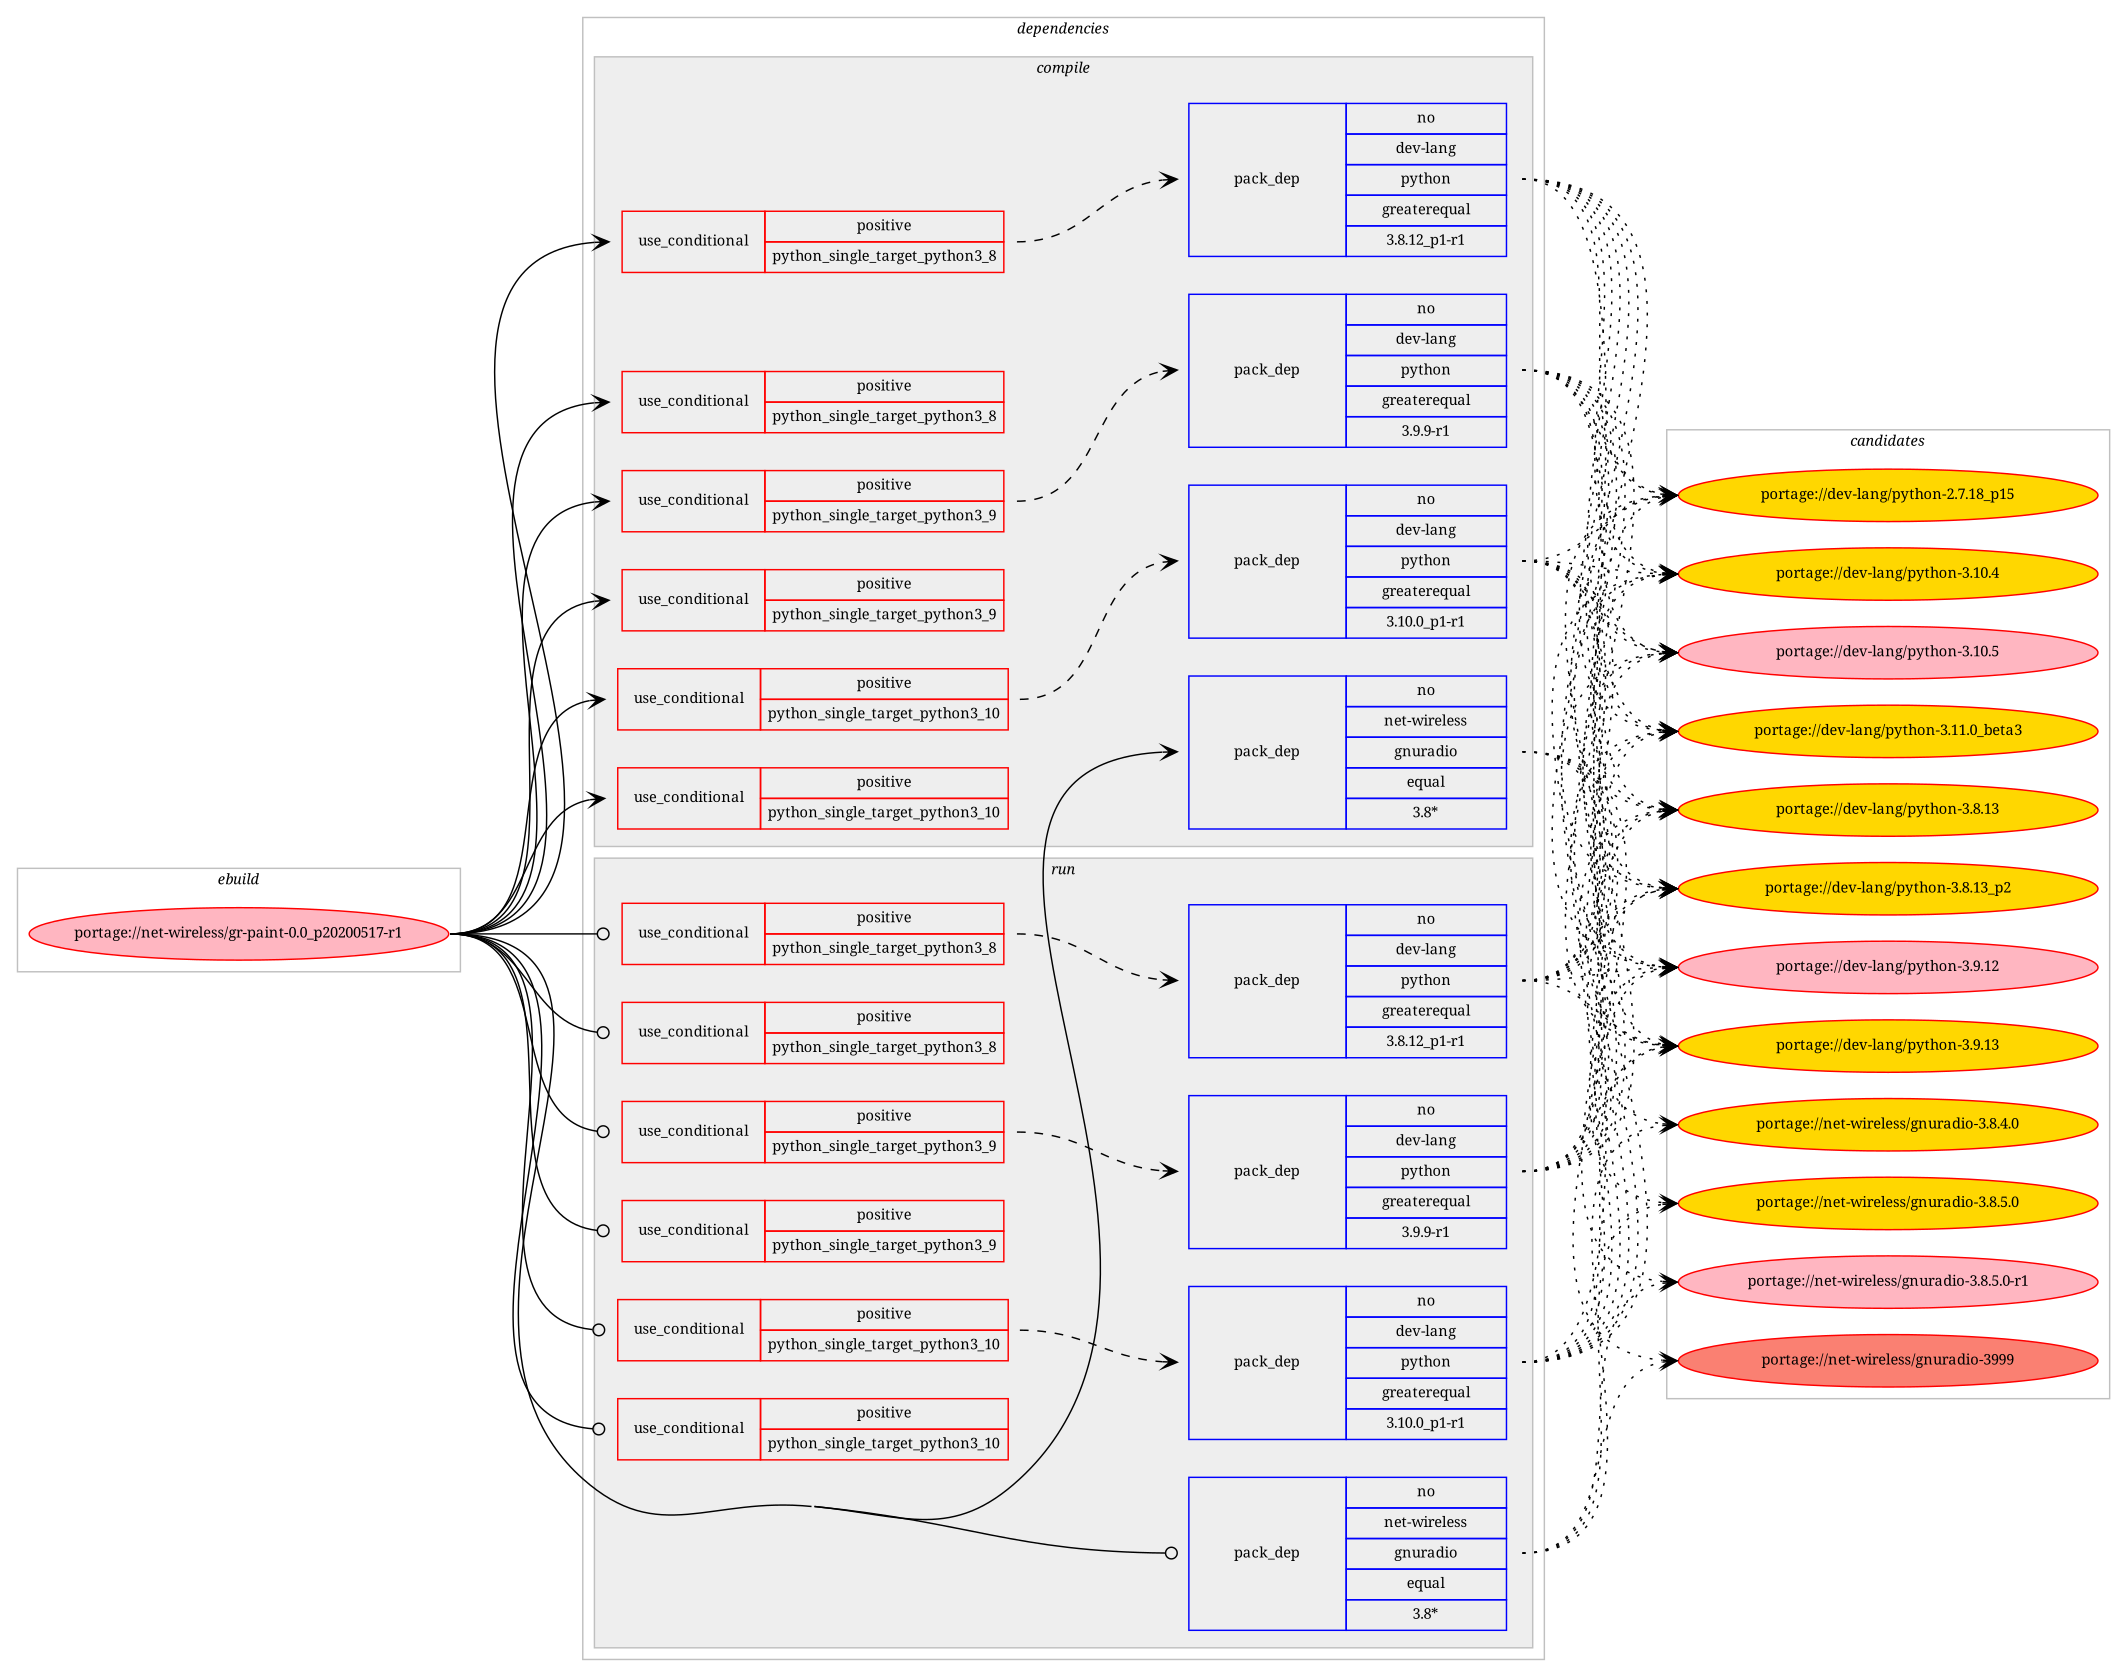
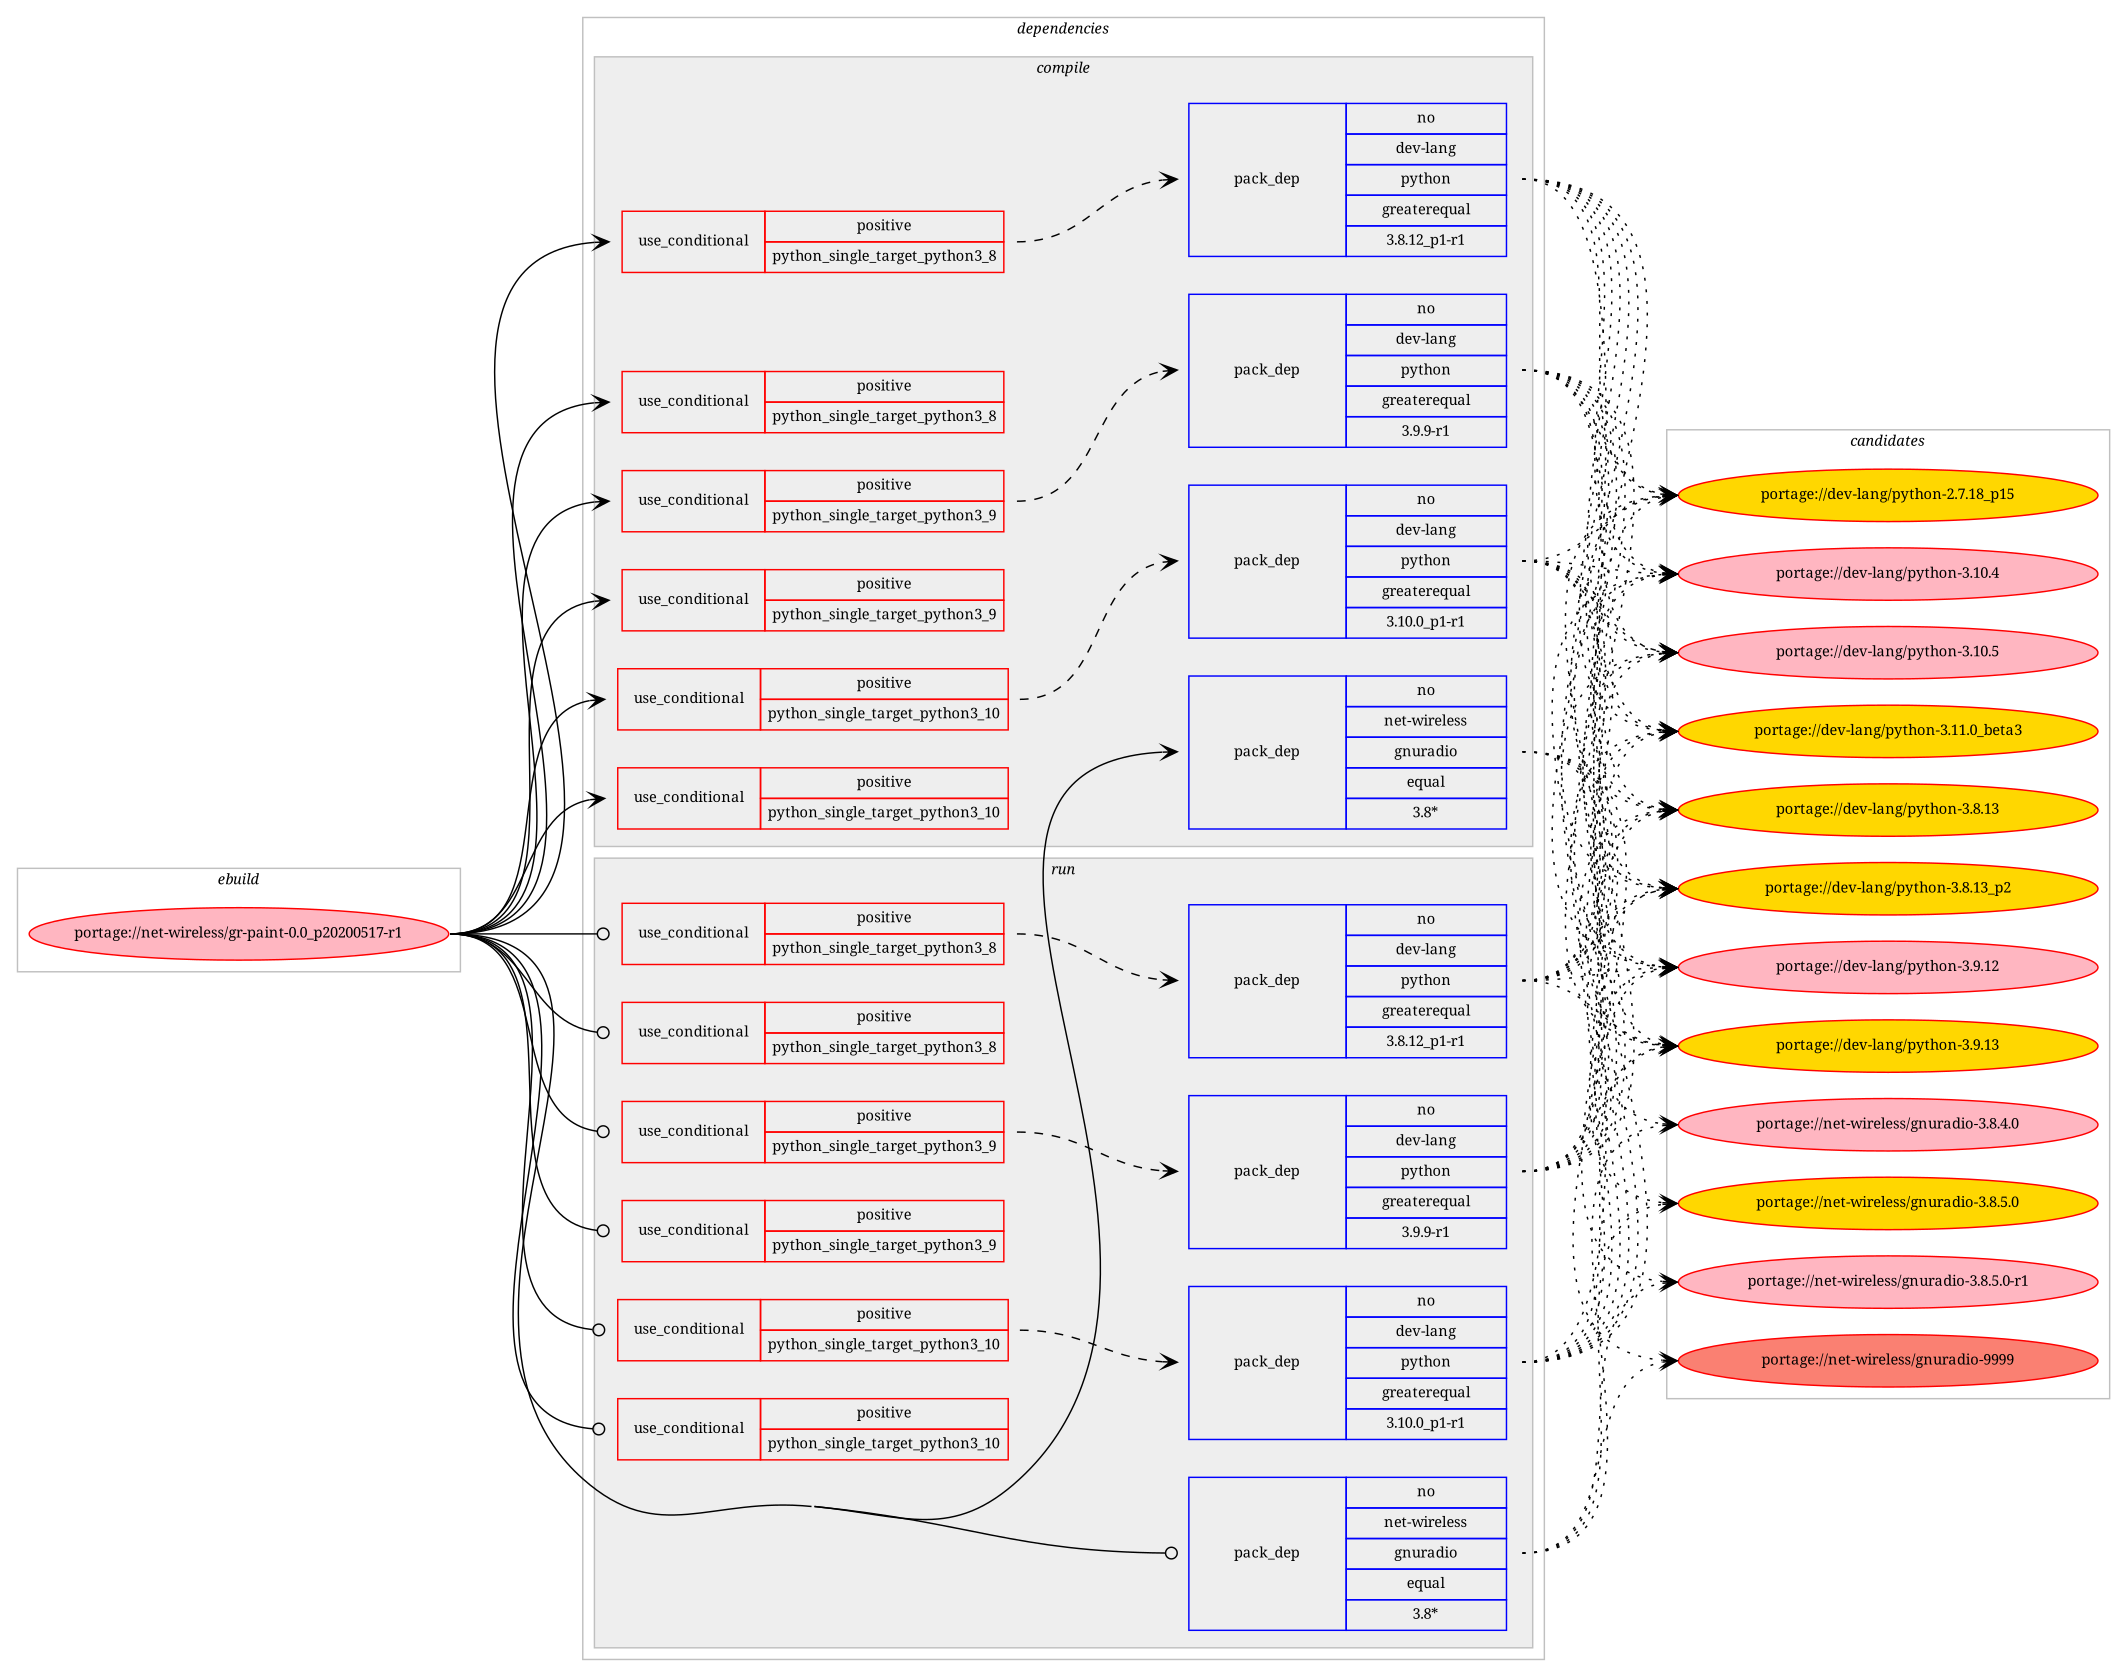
node "portage://dev-lang/python-3.10.4": fillcolor gold -> lightpink
node "portage://net-wireless/gnuradio-3.8.4.0": fillcolor gold -> lightpink
node "portage://net-wireless/gnuradio-3999": label "portage://net-wireless/gnuradio-3999" -> "portage://net-wireless/gnuradio-9999"
